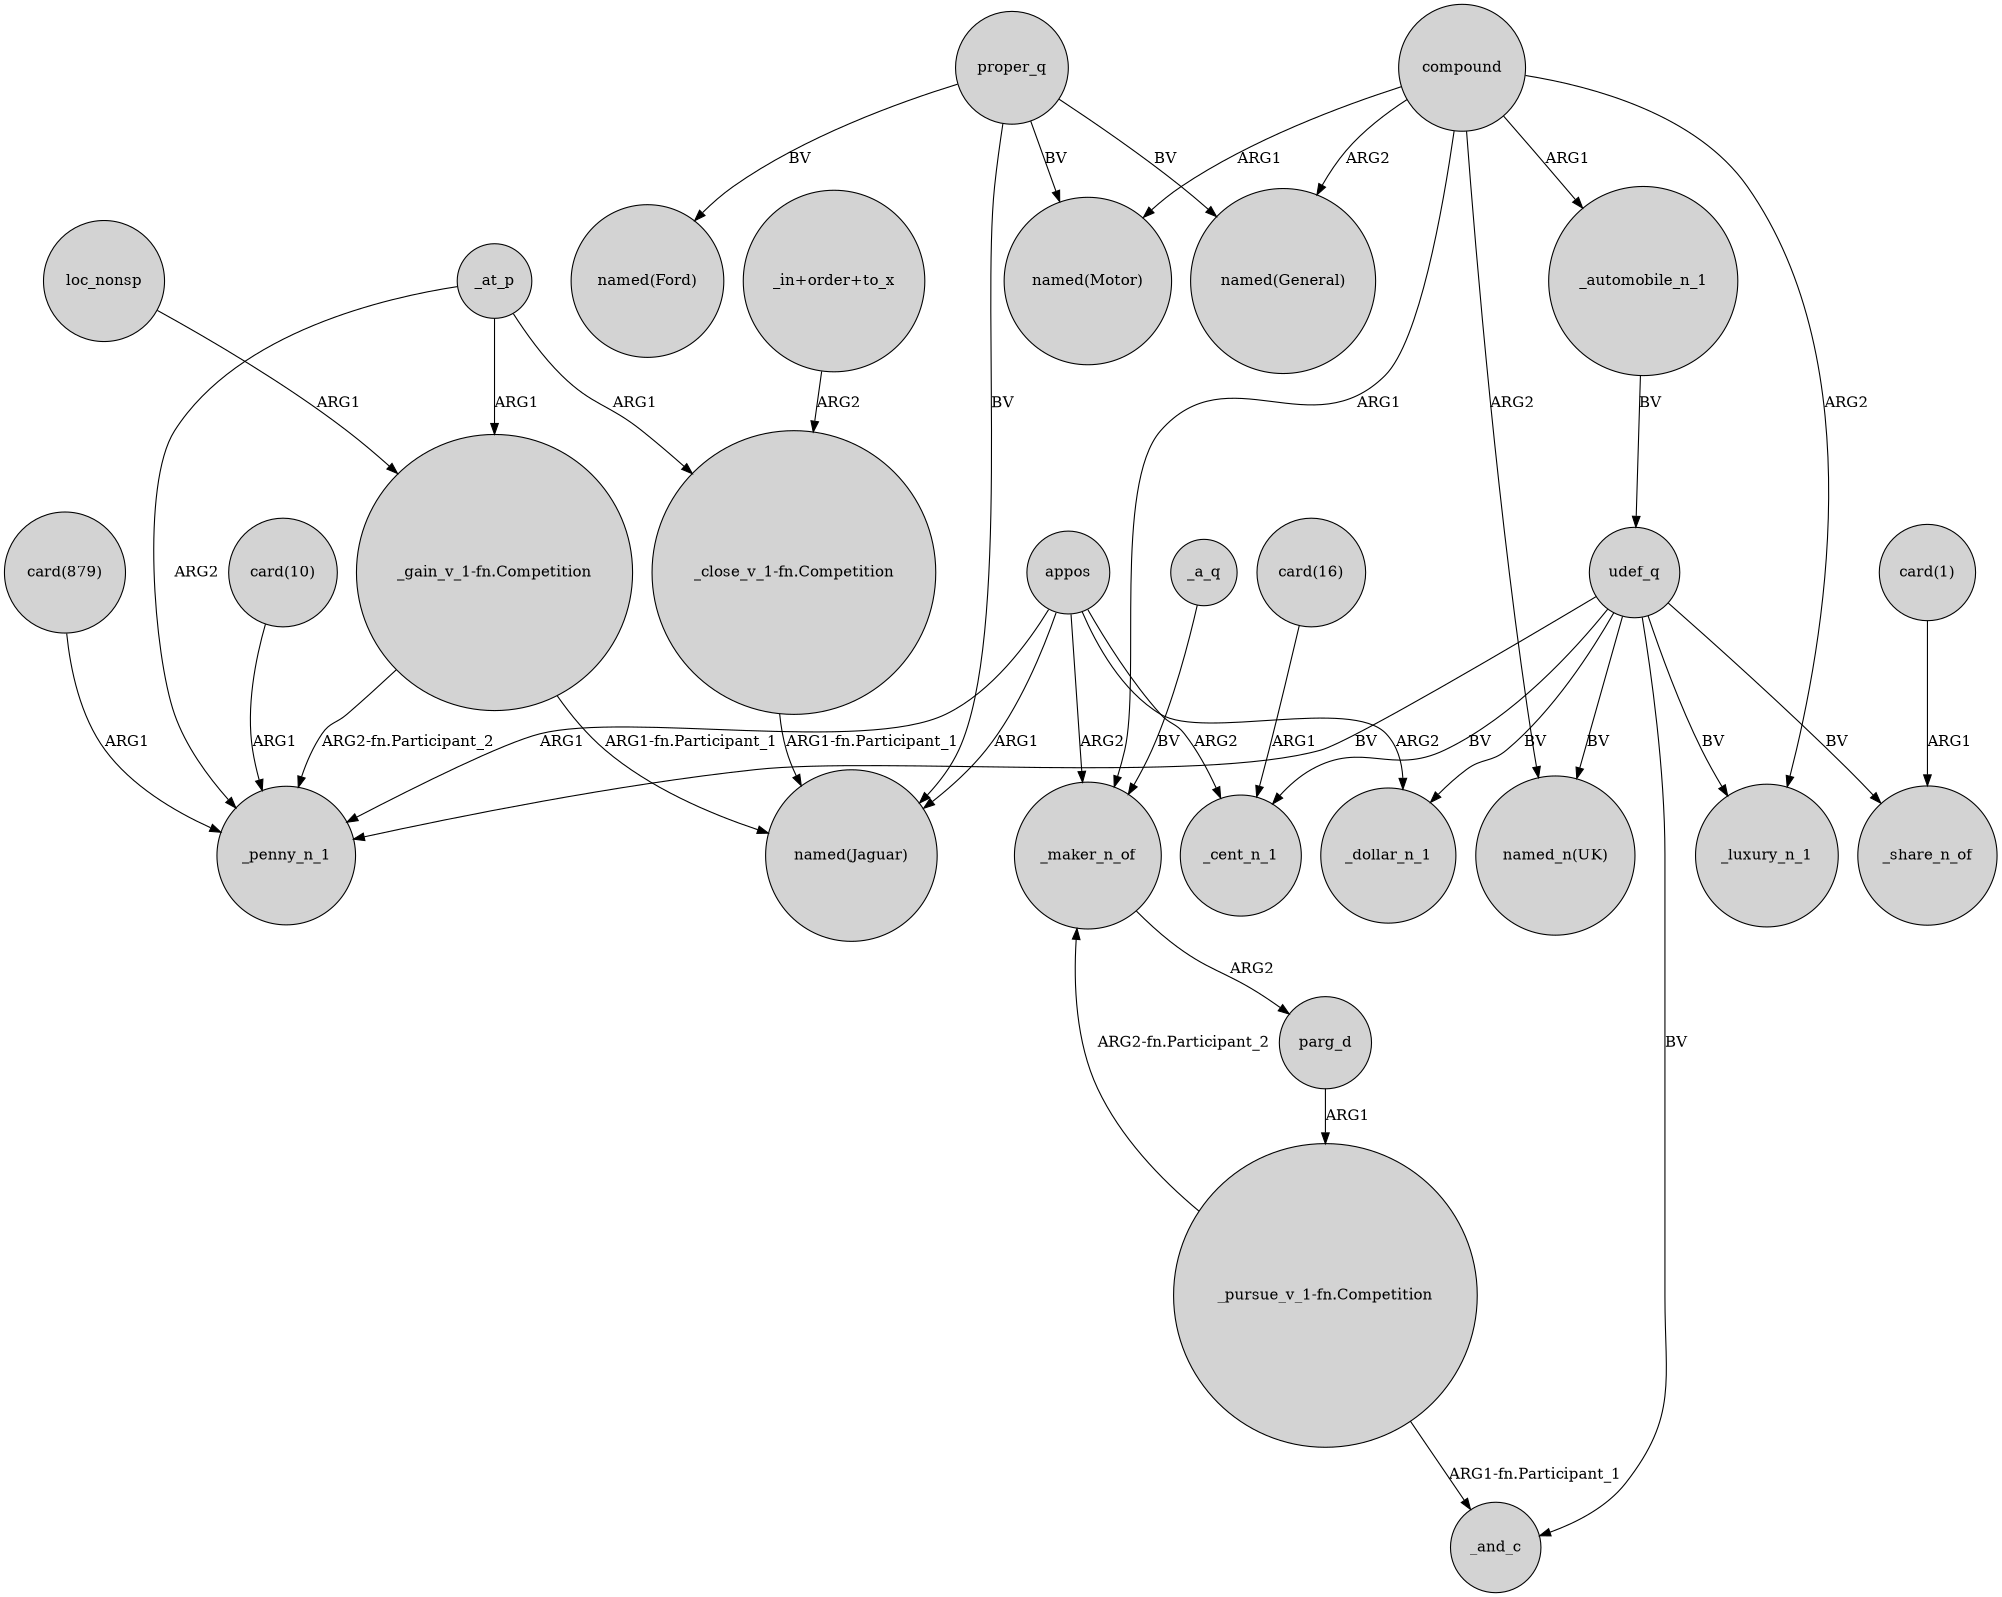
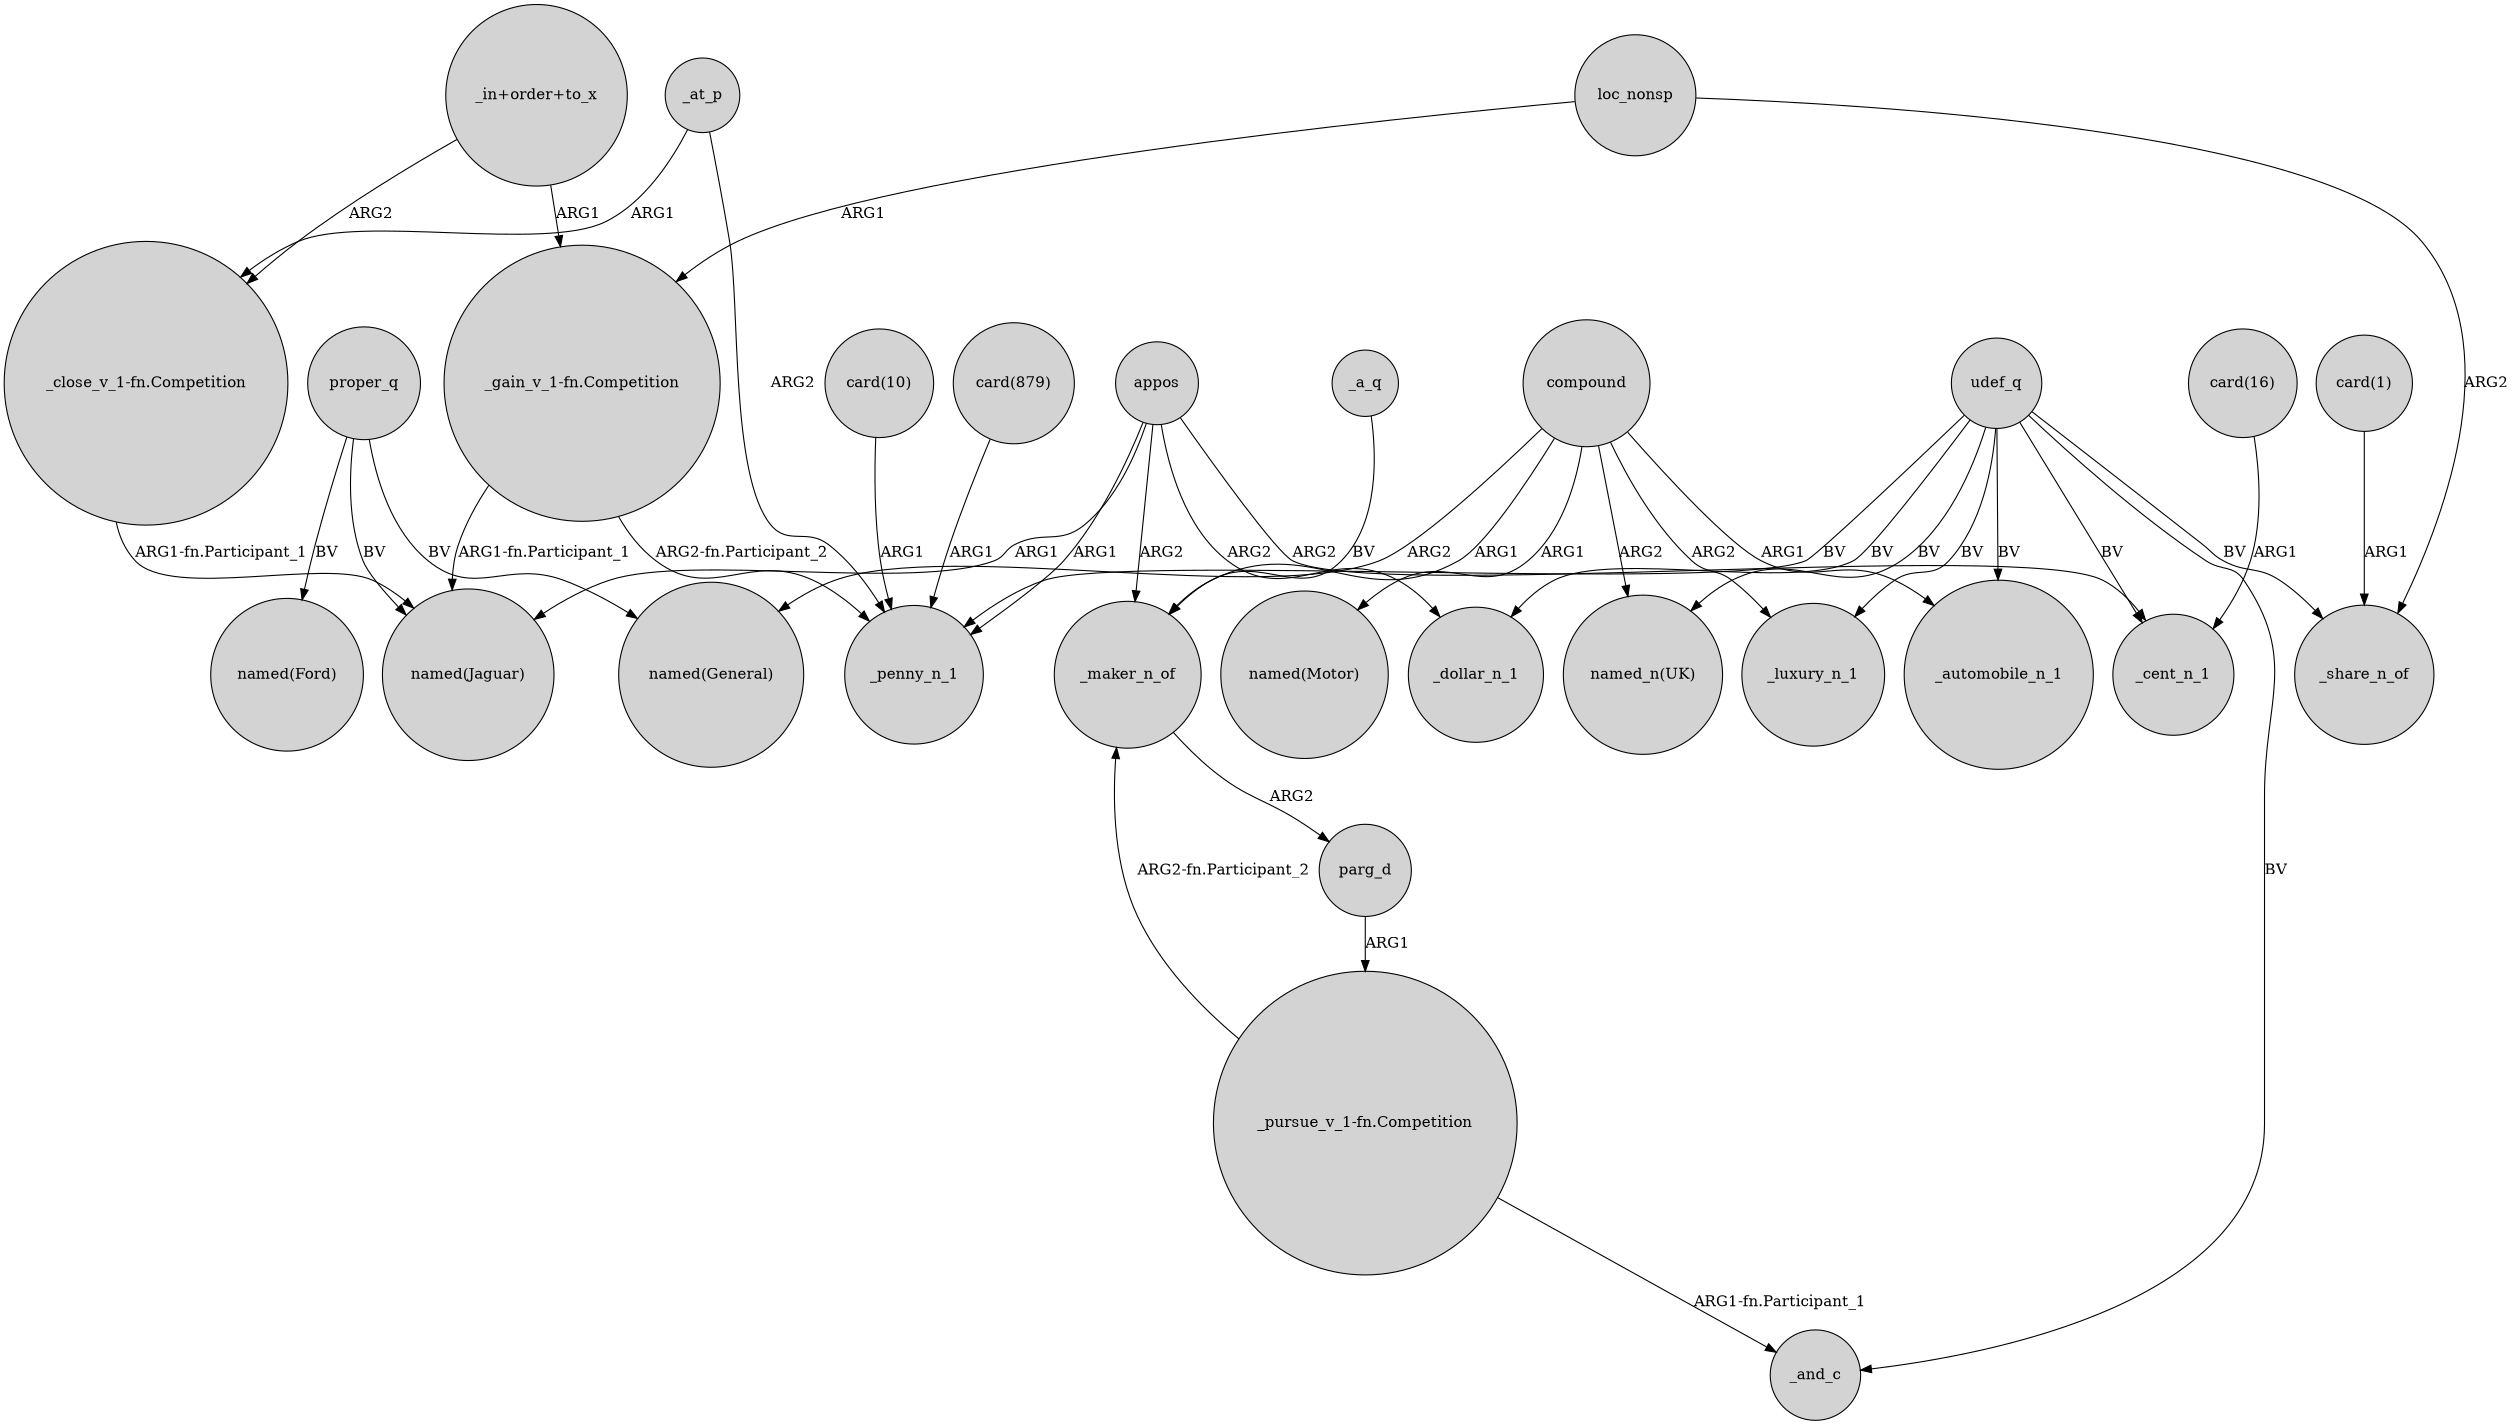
edge "proper_q" -> "named(Motor)": removed, label "BV"
edge "loc_nonsp" -> "_share_n_of": added, label "ARG2"
edge "_at_p" -> "_gain_v_1-fn.Competition": now "_in+order+to_x" -> "_gain_v_1-fn.Competition"
edge "_automobile_n_1" -> "udef_q": reversed
